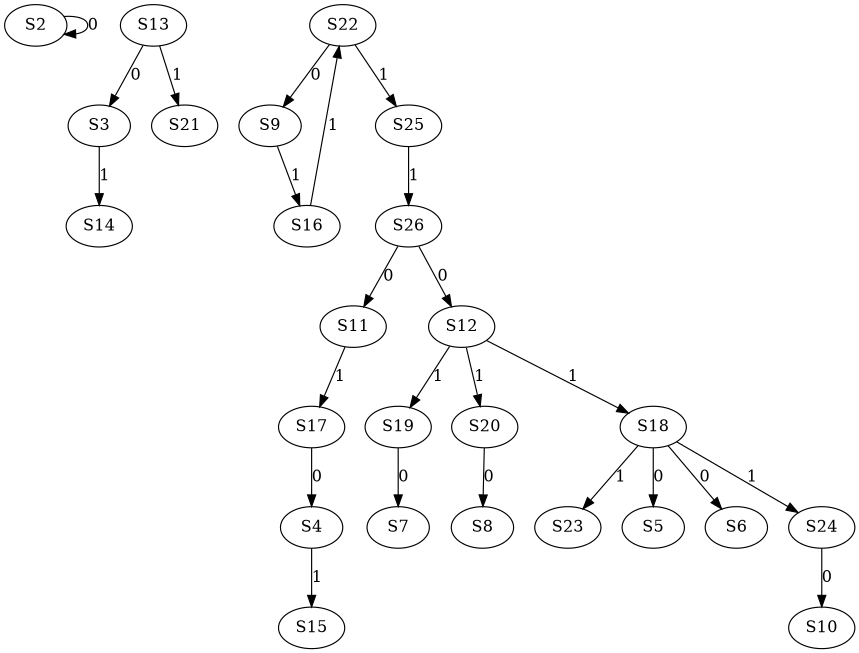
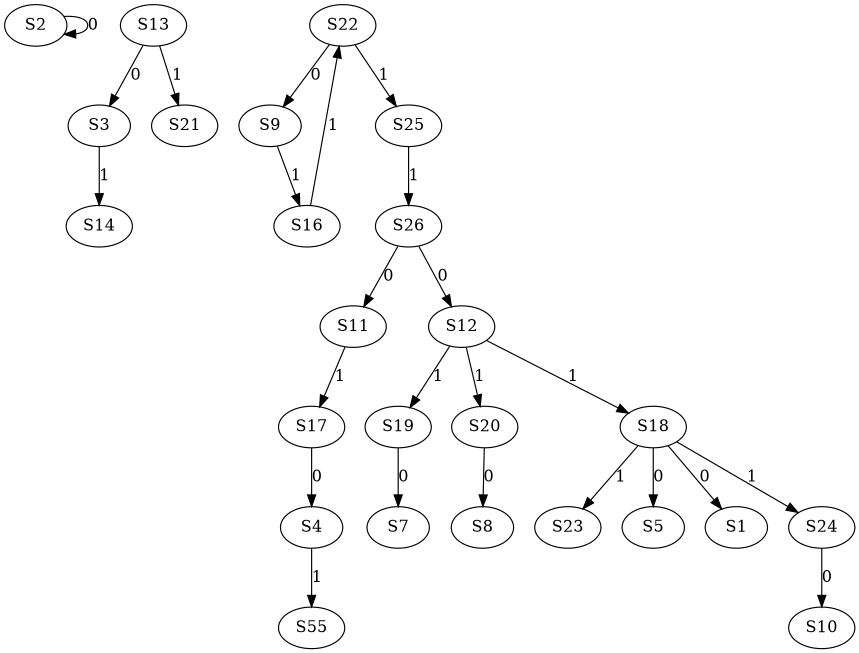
node "S6": label "S6" -> "S1"
node "S15": label "S15" -> "S55"
